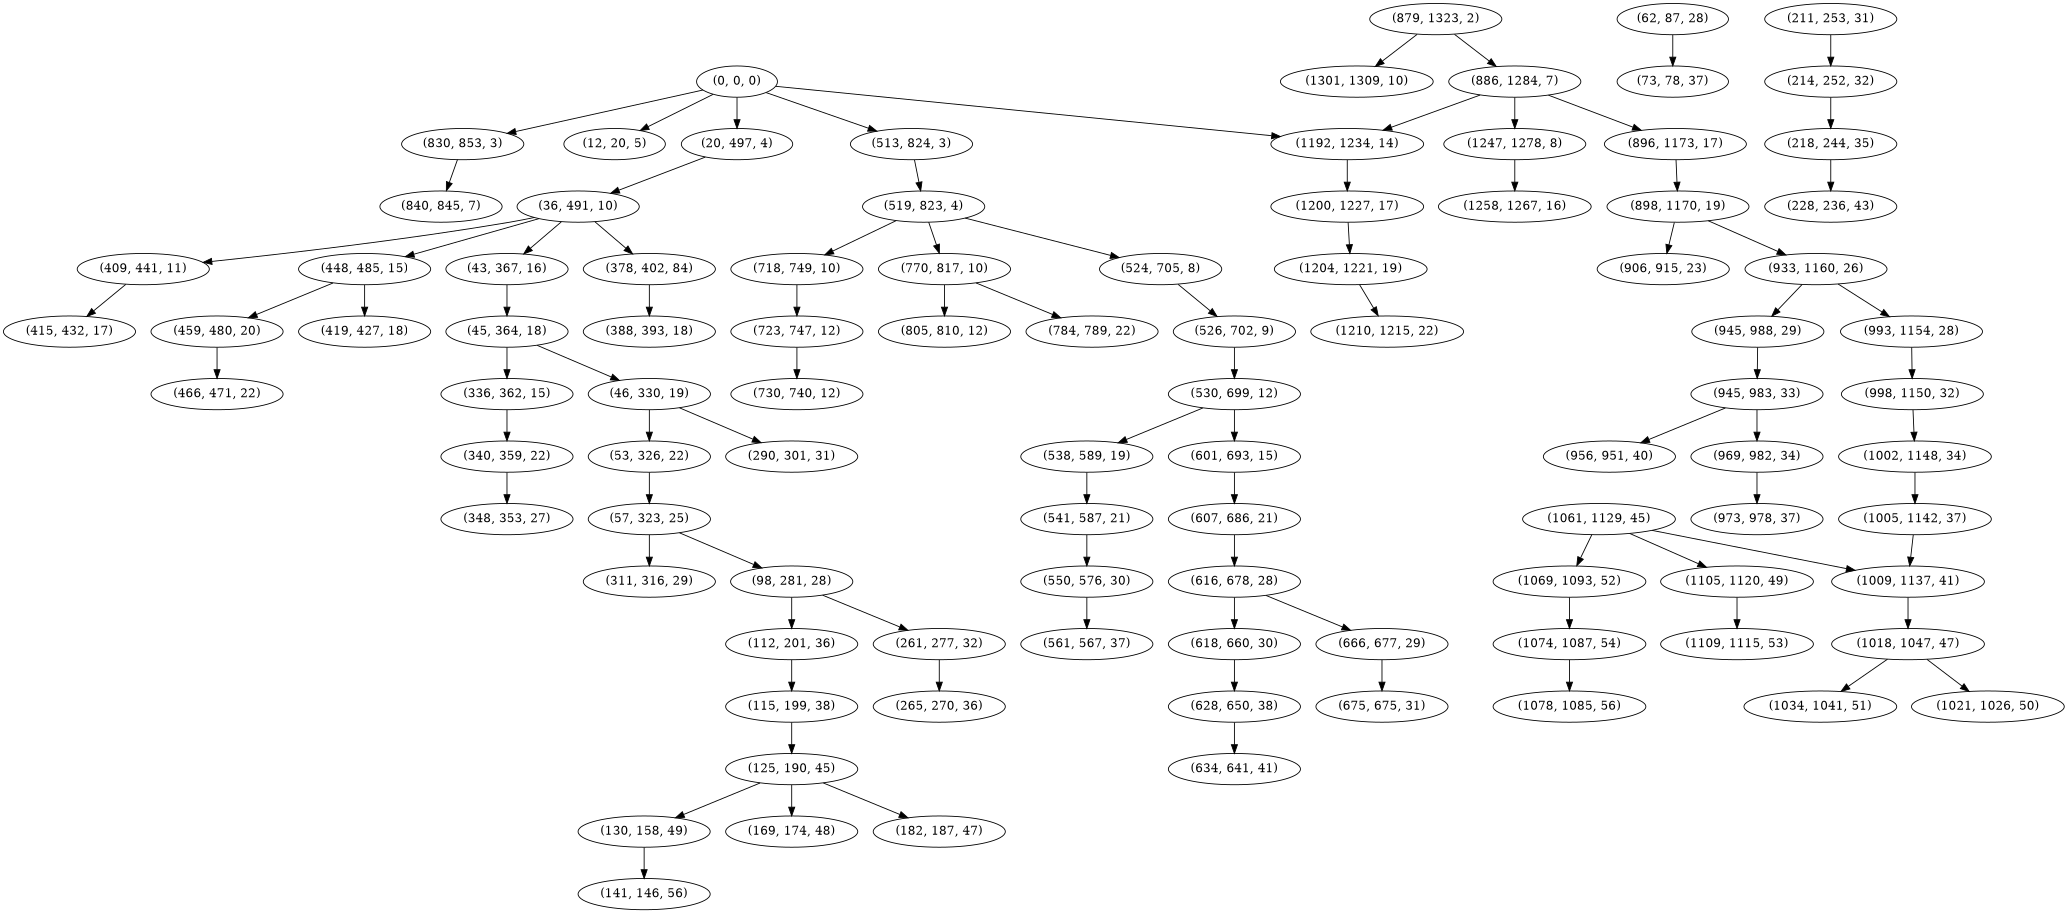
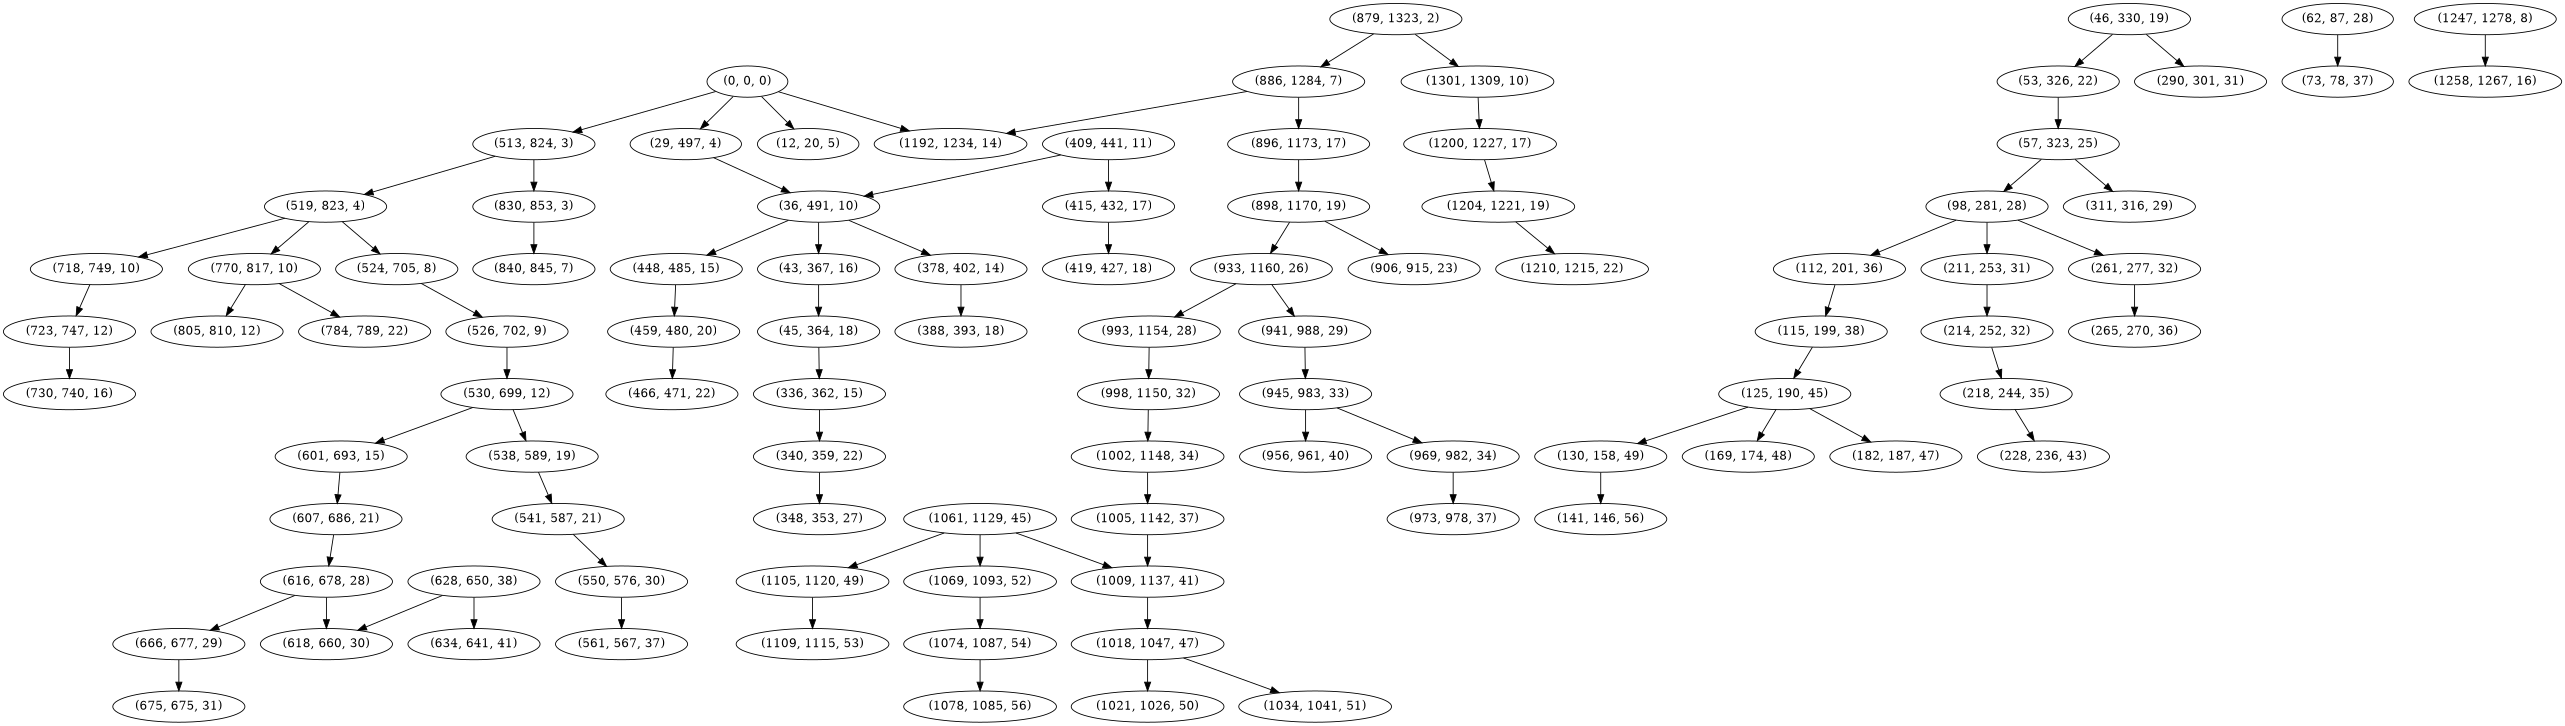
edge "(886, 1284, 7)" -> "(1247, 1278, 8)": removed
edge "(0, 0, 0)" -> "(830, 853, 3)": now "(513, 824, 3)" -> "(830, 853, 3)"
node "(20, 497, 4)": label "(20, 497, 4)" -> "(29, 497, 4)"
edge "(1192, 1234, 14)" -> "(1200, 1227, 17)": now "(1301, 1309, 10)" -> "(1200, 1227, 17)"
edge "(98, 281, 28)" -> "(211, 253, 31)": added
edge "(36, 491, 10)" -> "(409, 441, 11)": reversed
node "(378, 402, 84)": label "(378, 402, 84)" -> "(378, 402, 14)"
edge "(448, 485, 15)" -> "(419, 427, 18)": now "(415, 432, 17)" -> "(419, 427, 18)"
node "(945, 988, 29)": label "(945, 988, 29)" -> "(941, 988, 29)"
edge "(45, 364, 18)" -> "(46, 330, 19)": removed
node "(730, 740, 12)": label "(730, 740, 12)" -> "(730, 740, 16)"
node "(956, 951, 40)": label "(956, 951, 40)" -> "(956, 961, 40)"
edge "(618, 660, 30)" -> "(628, 650, 38)": reversed
